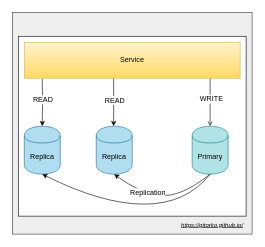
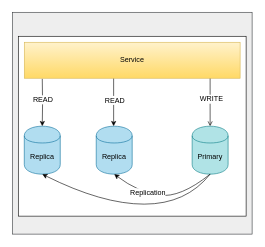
node "https://gitorko.github.io/": removed
